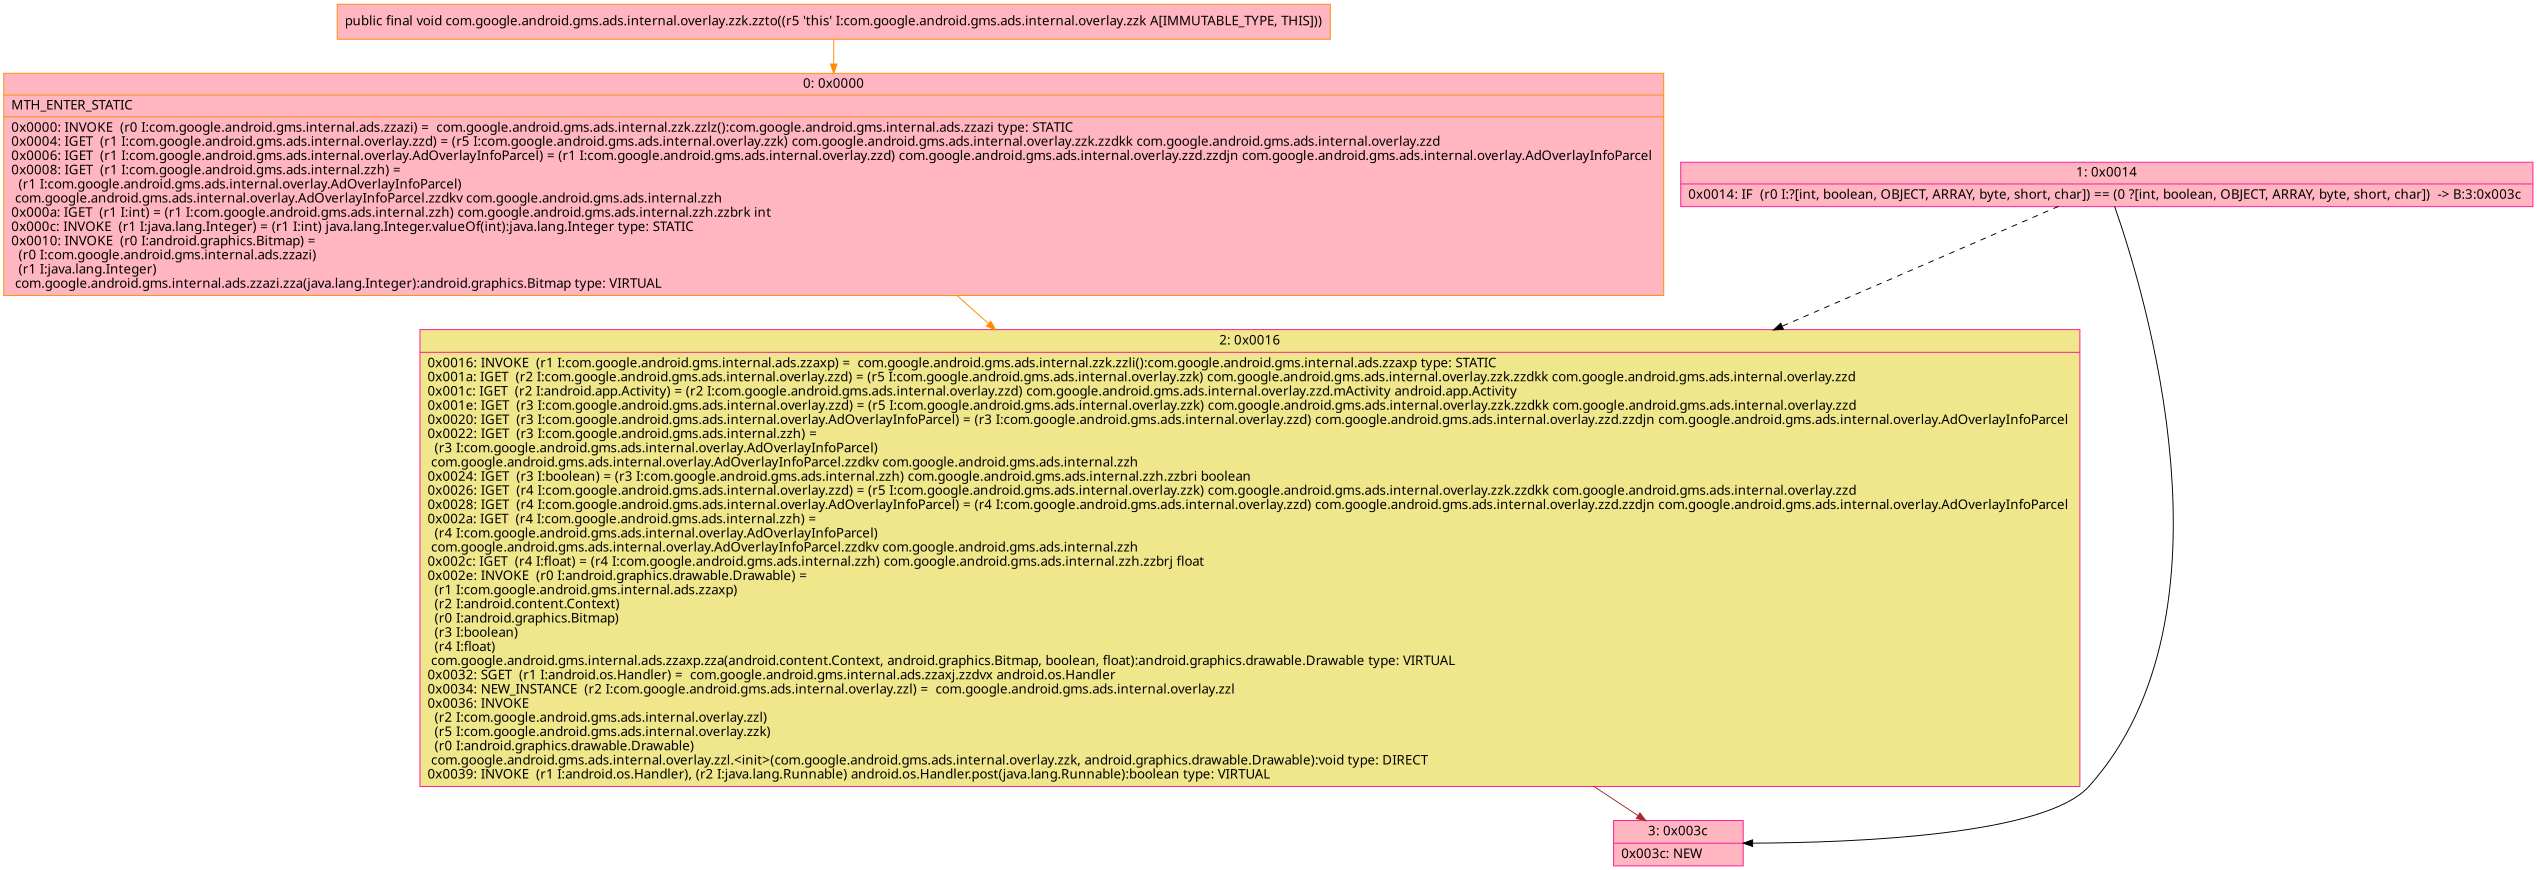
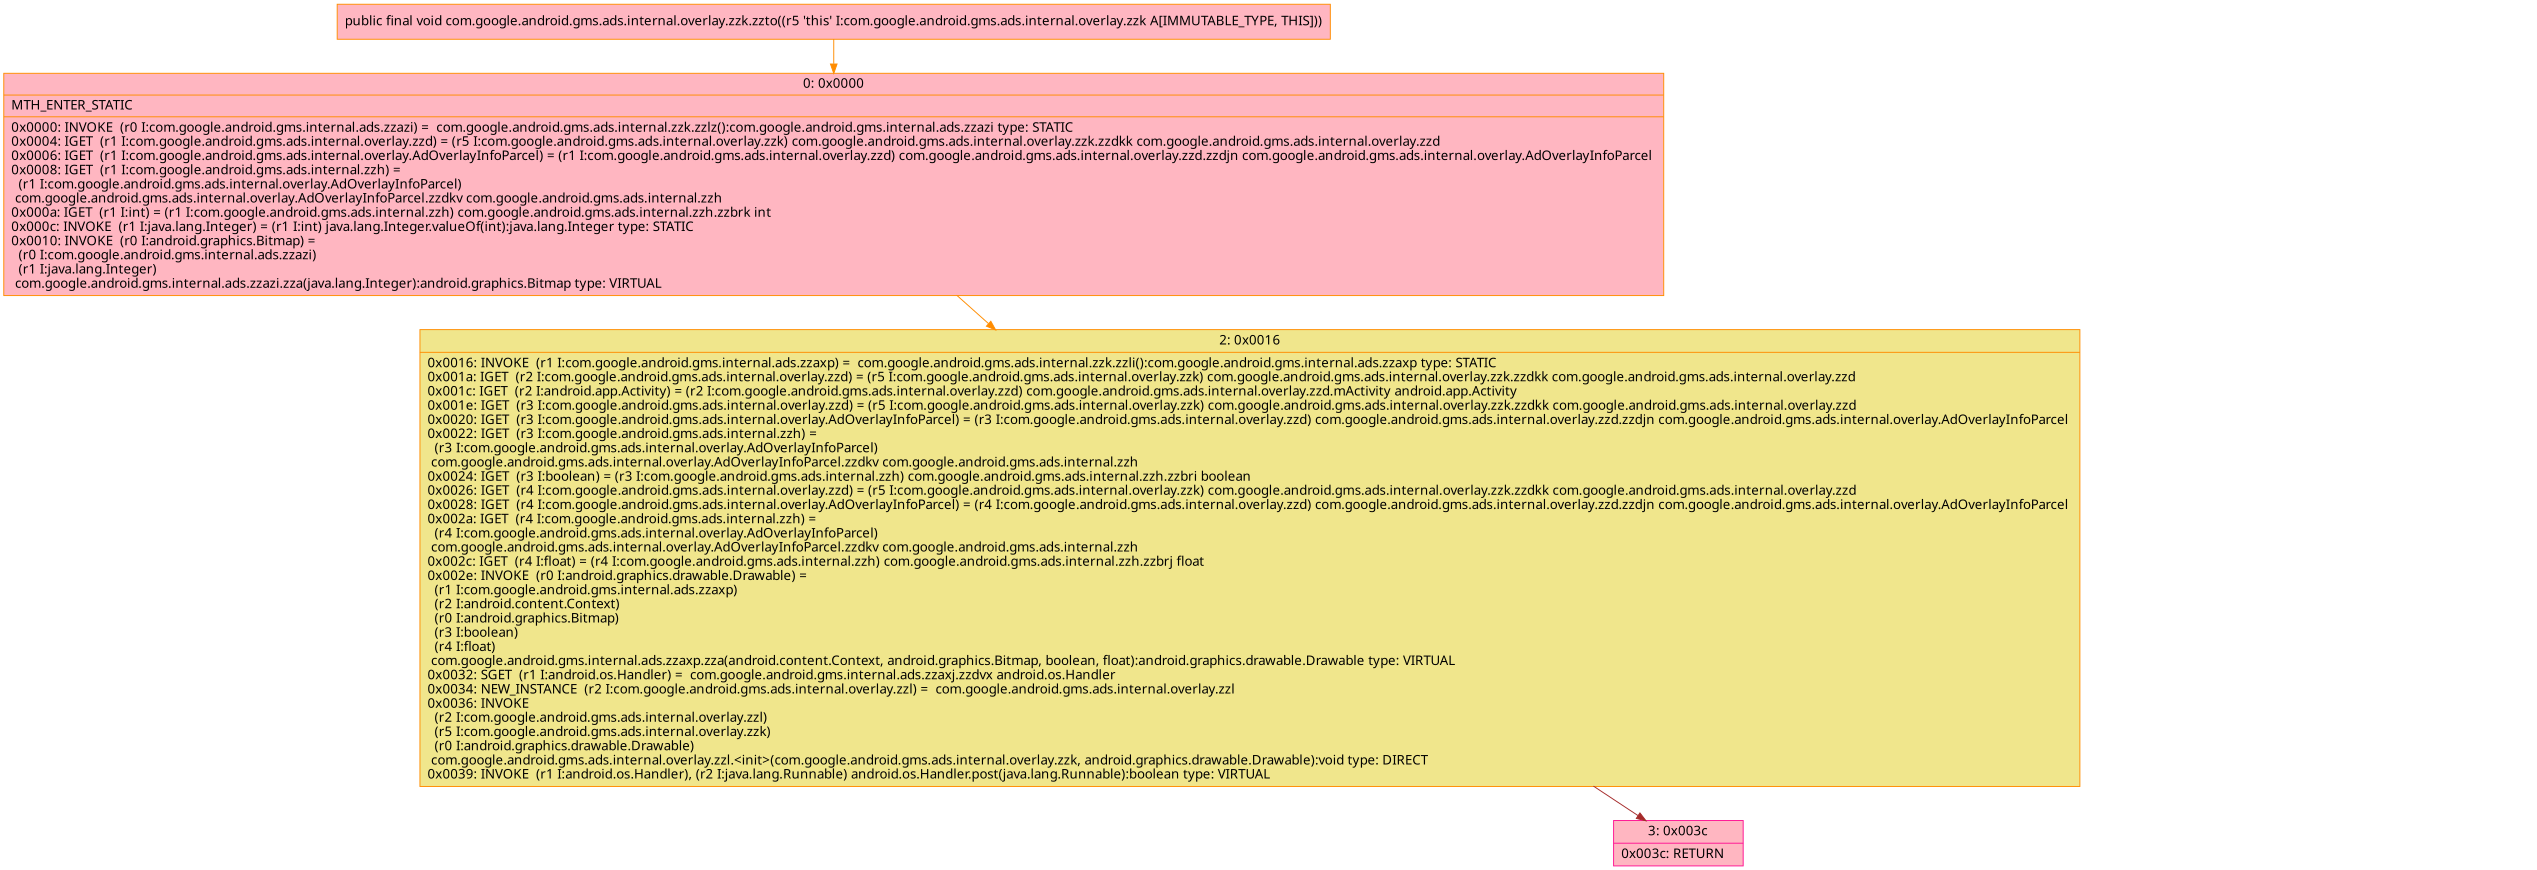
node "1: 0x0014": removed
node "2: 0x0016": color deeppink -> darkorange
node "3: 0x003c": text "0x003c: NEW" -> "0x003c: RETURN"
